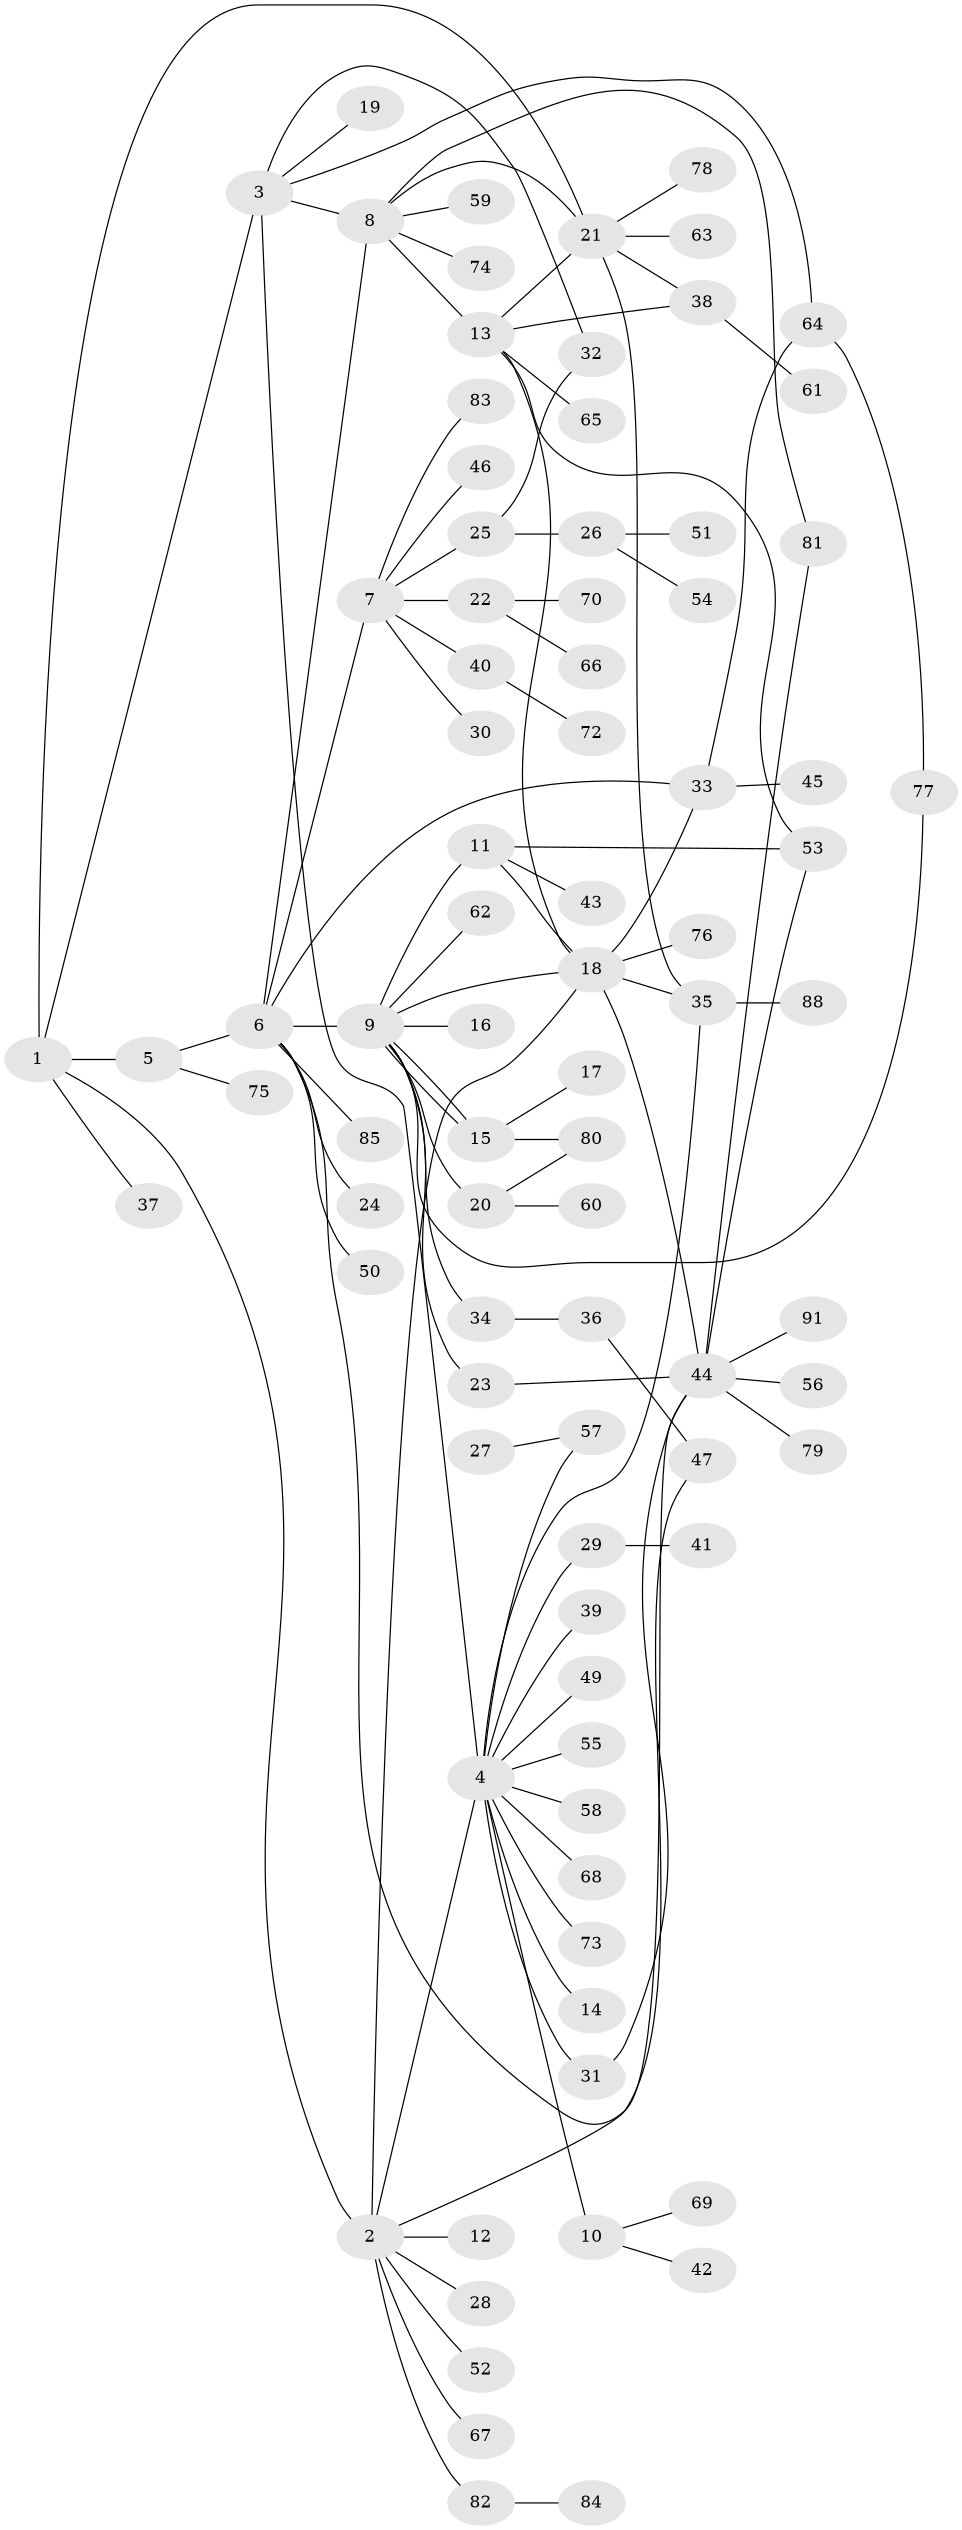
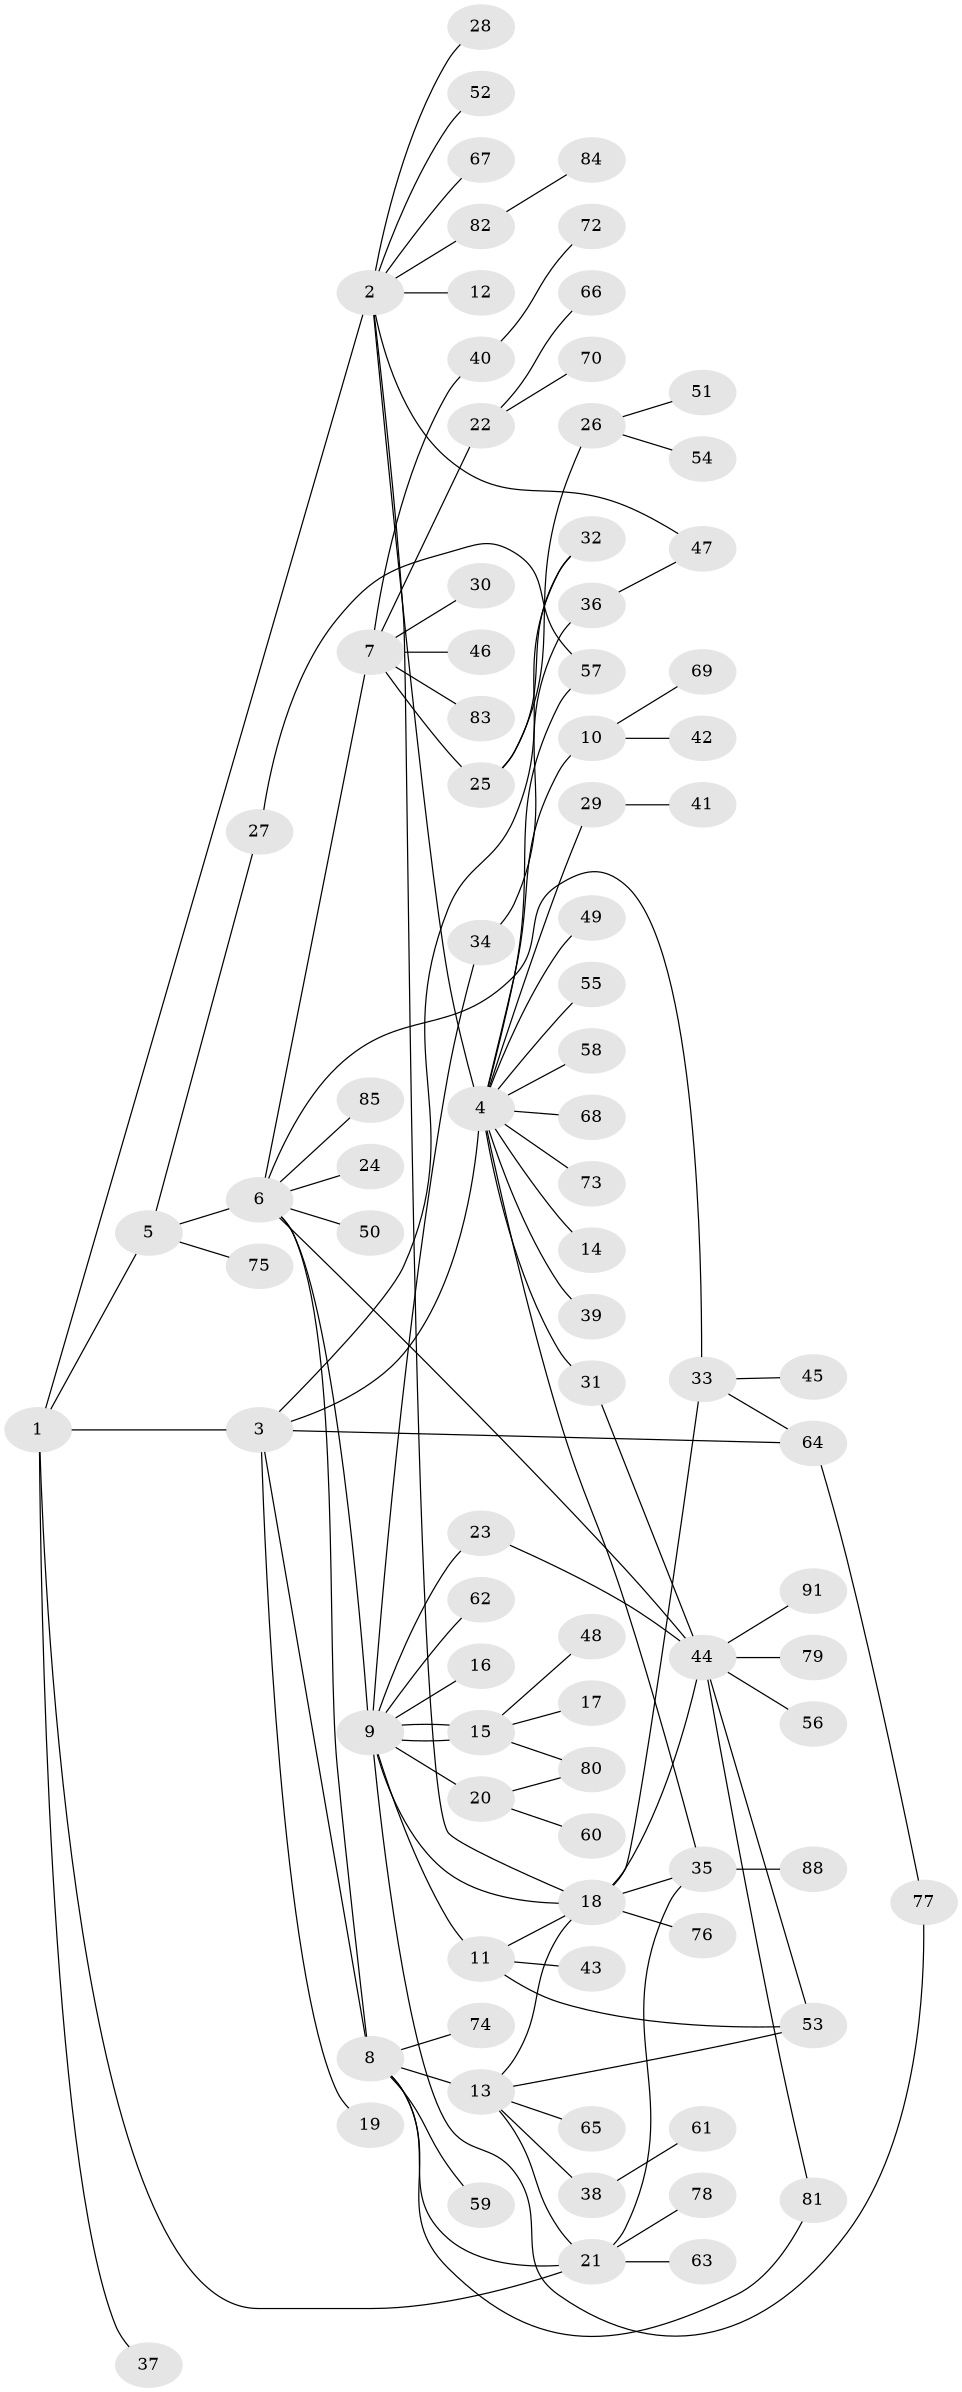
edge "21" -- "38": removed
edge "27" -- "5": added
node "48": added
